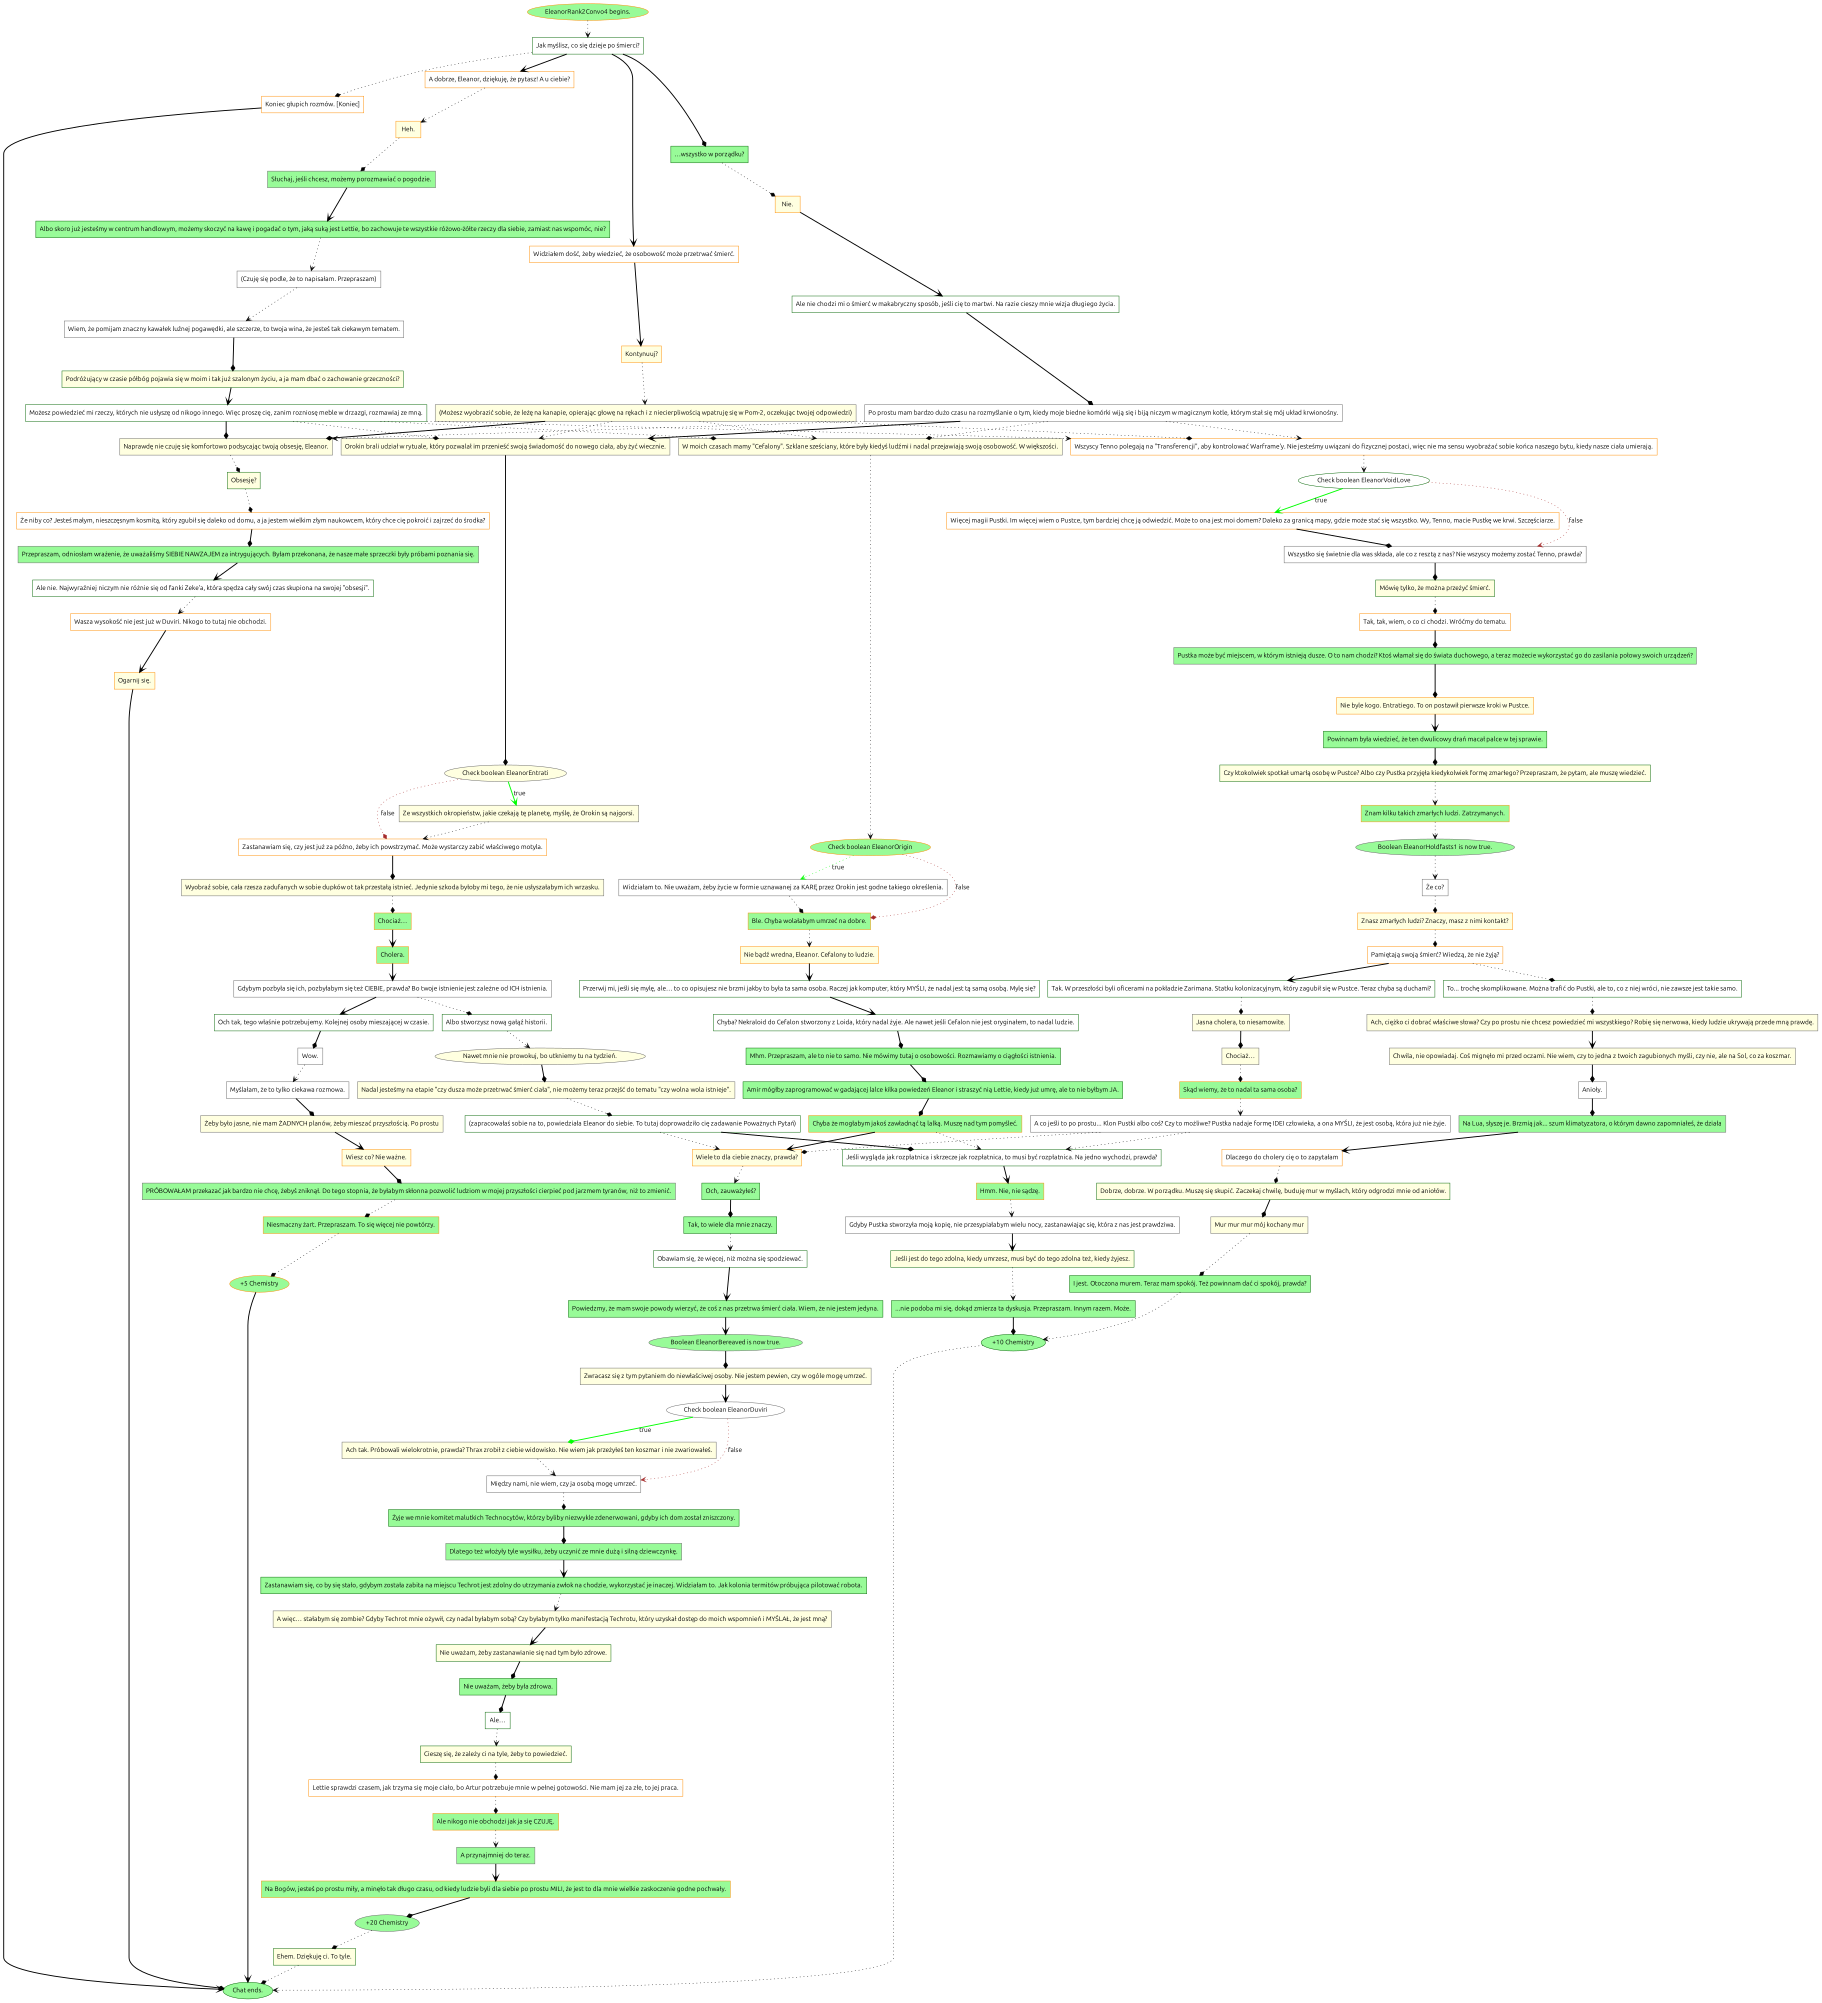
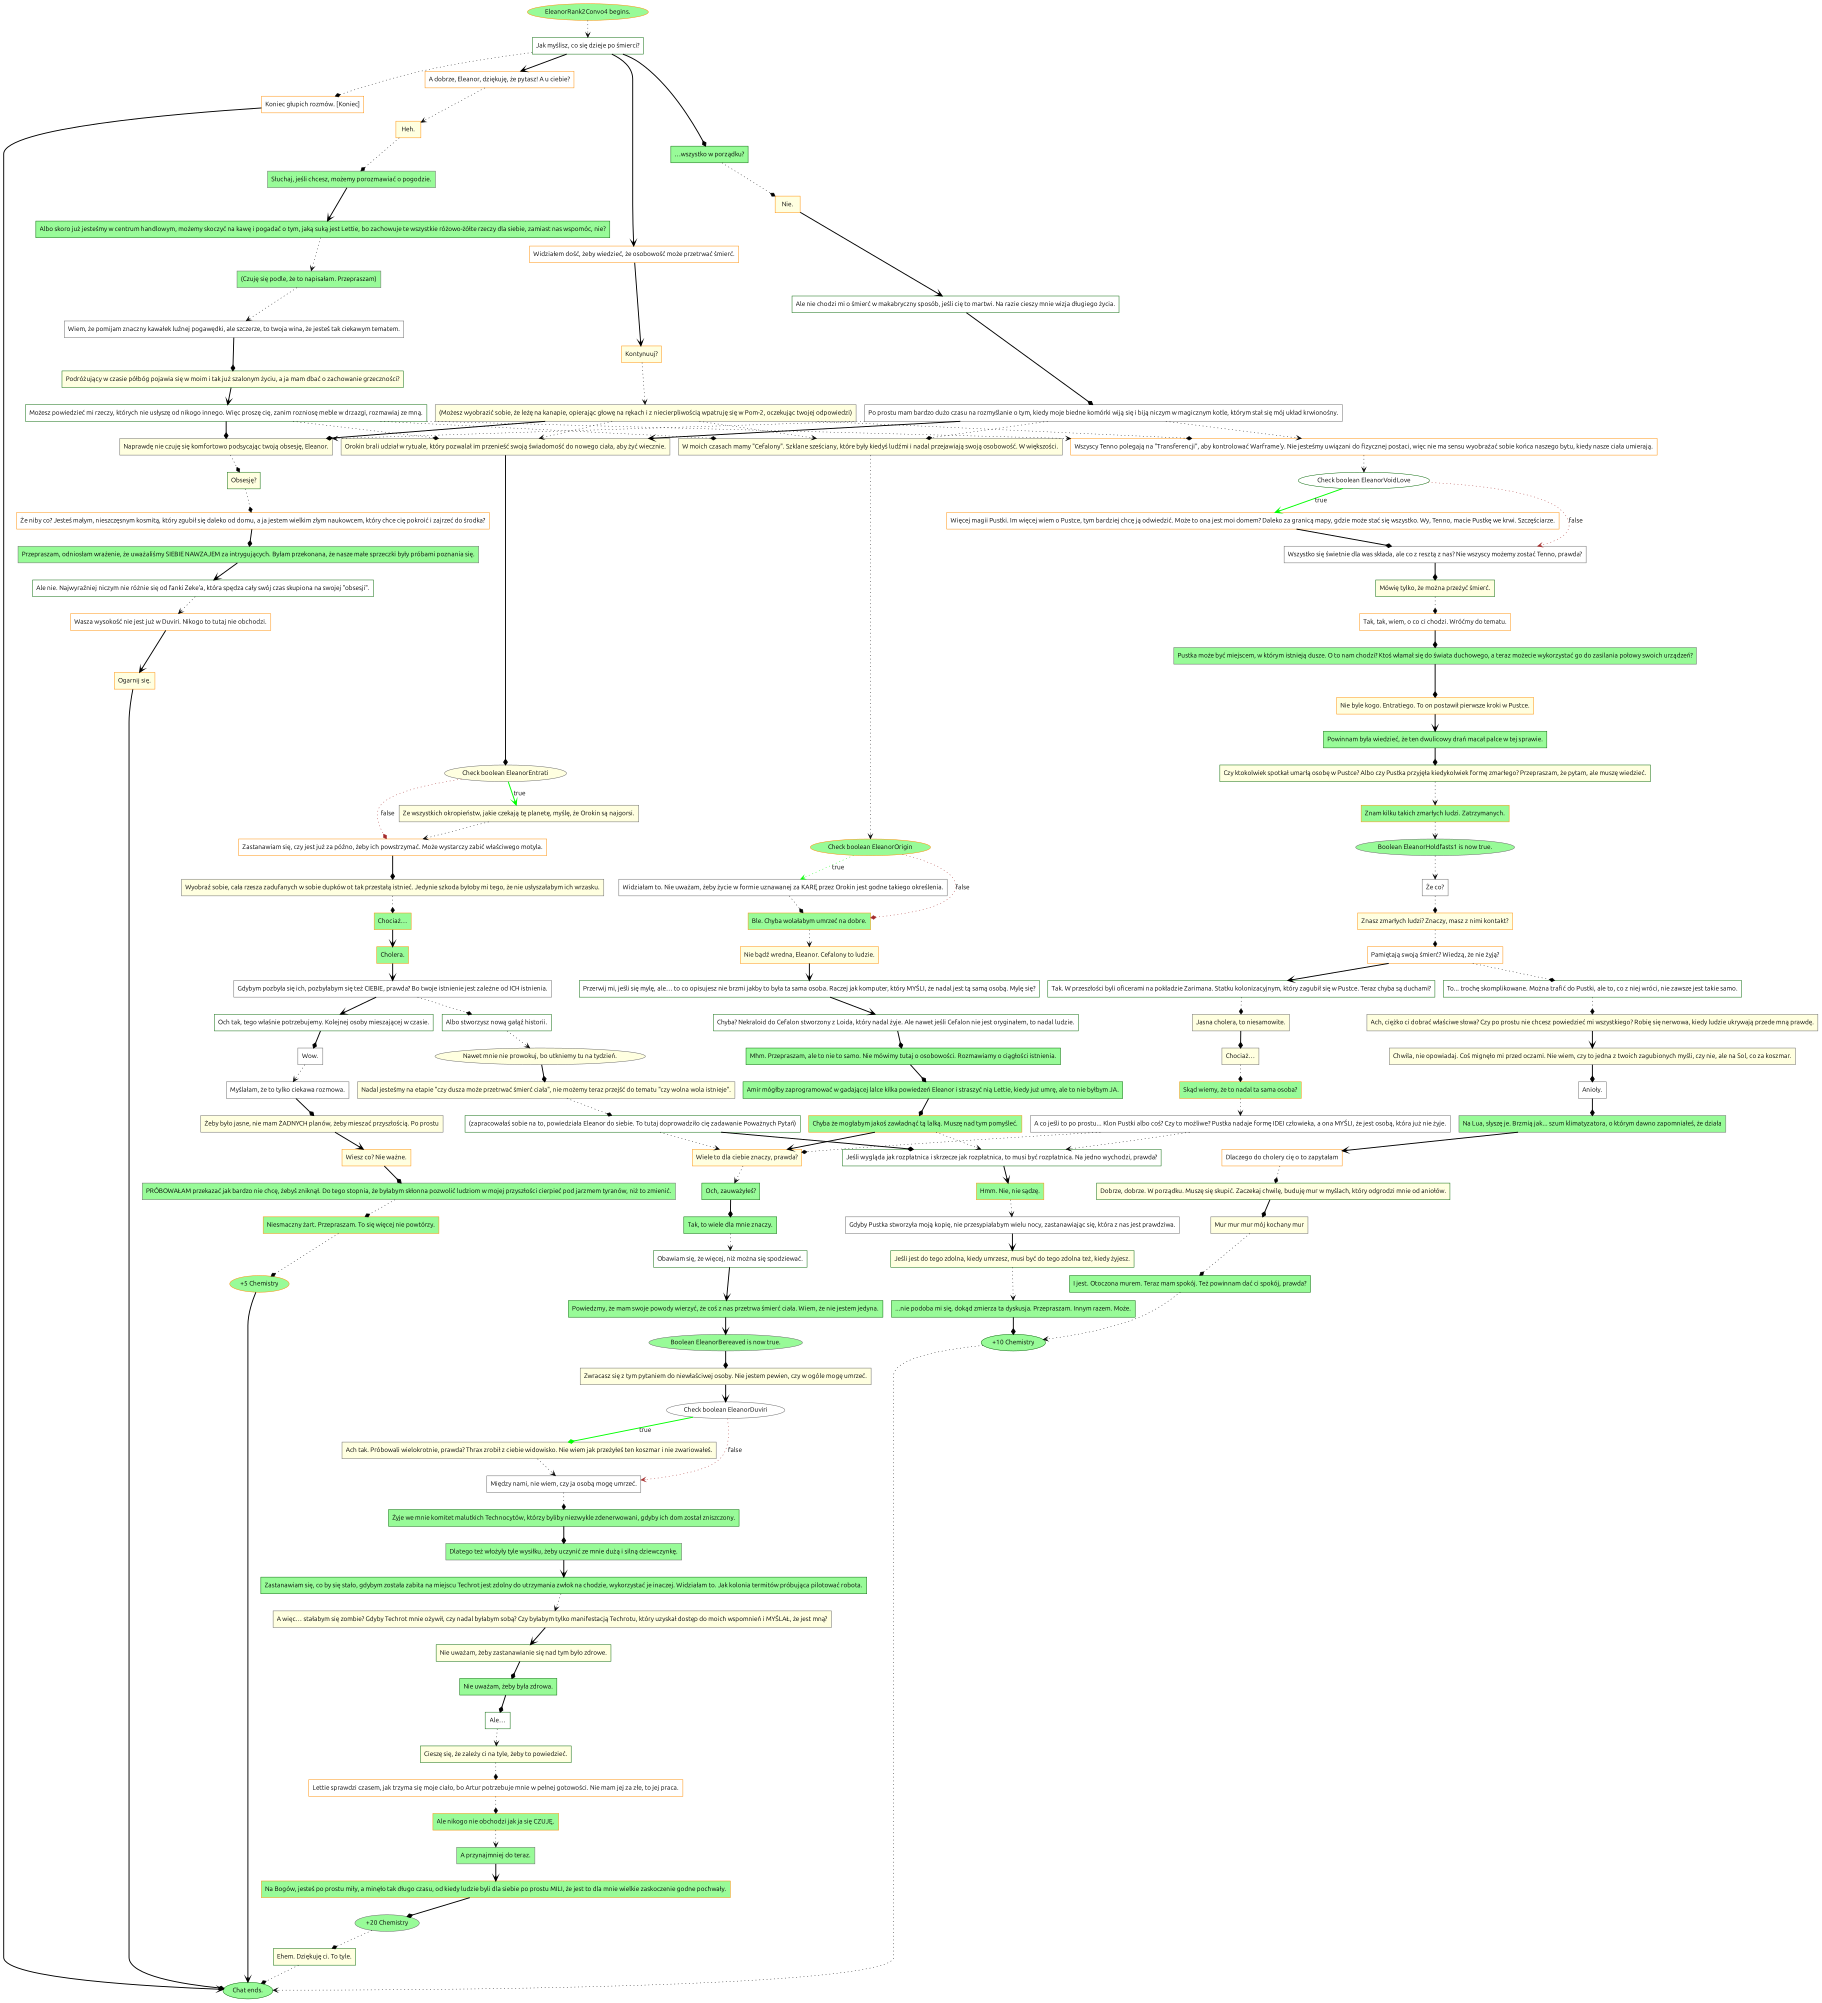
node "(Czuję się podle, że to napisałam. Przepraszam)": fillcolor white -> palegreen
